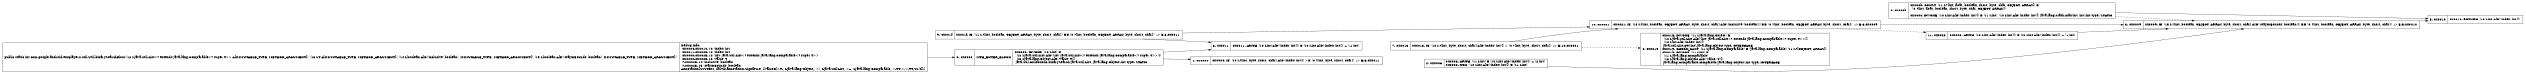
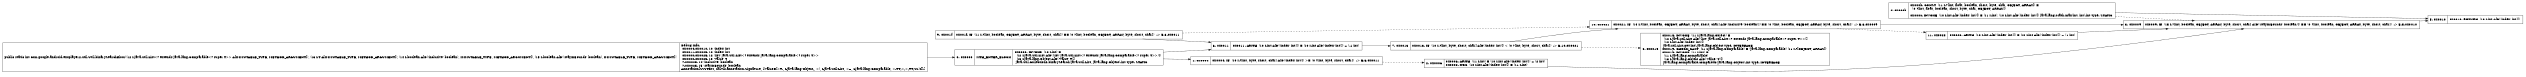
edge "9: 0x001f" -> "10: 0x0021": style solid -> dashed
edge "6: 0x0011" -> "7: 0x0013": added
edge "1: 0x0004" -> "2: 0x0006": added
